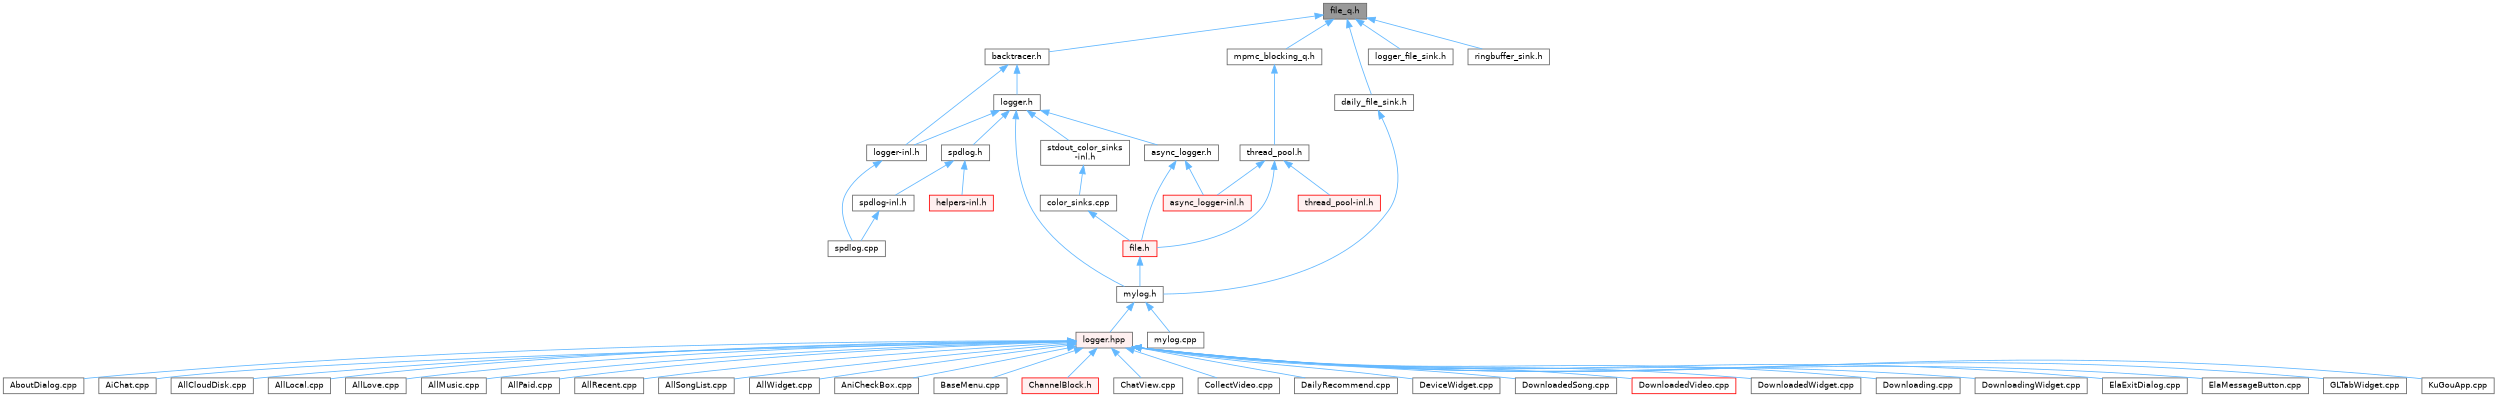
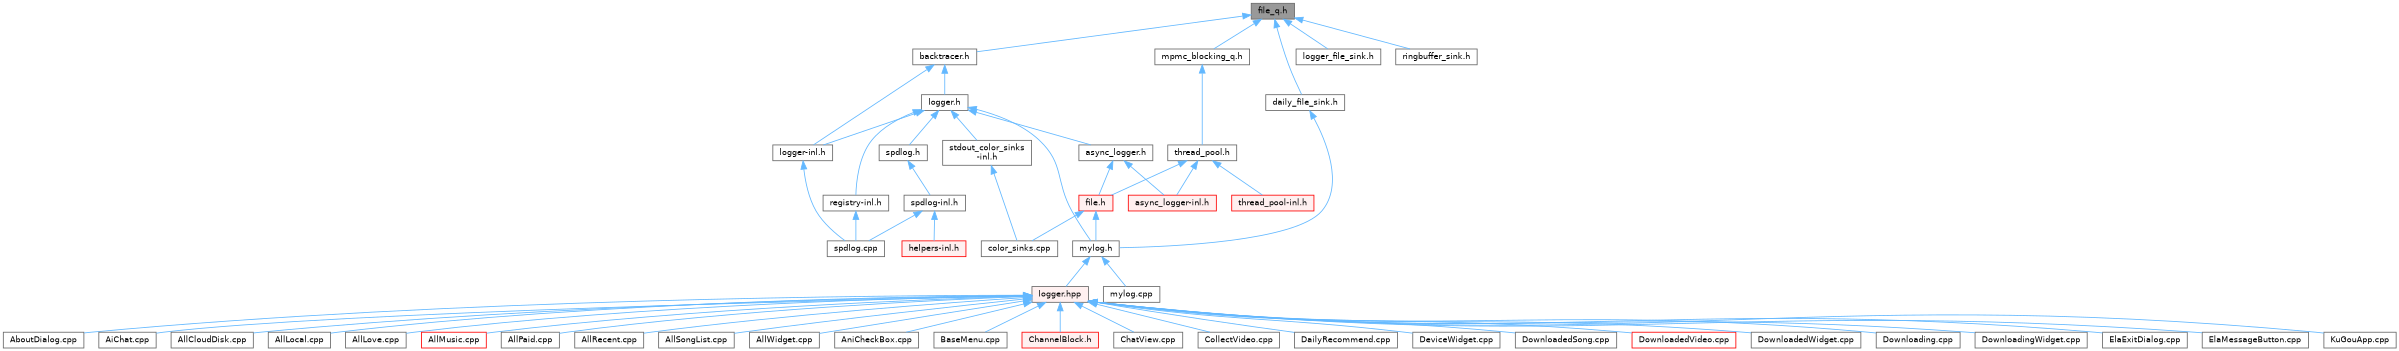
edge "helpers-inl.h" -> "spdlog.h": now "helpers-inl.h" -> "spdlog-inl.h"
node "registry-inl.h": added
edge "file.h" -> "color_sinks.cpp": reversed
node "AllMusic.cpp": color grey40 -> red
node "GLTabWidget.cpp": removed
